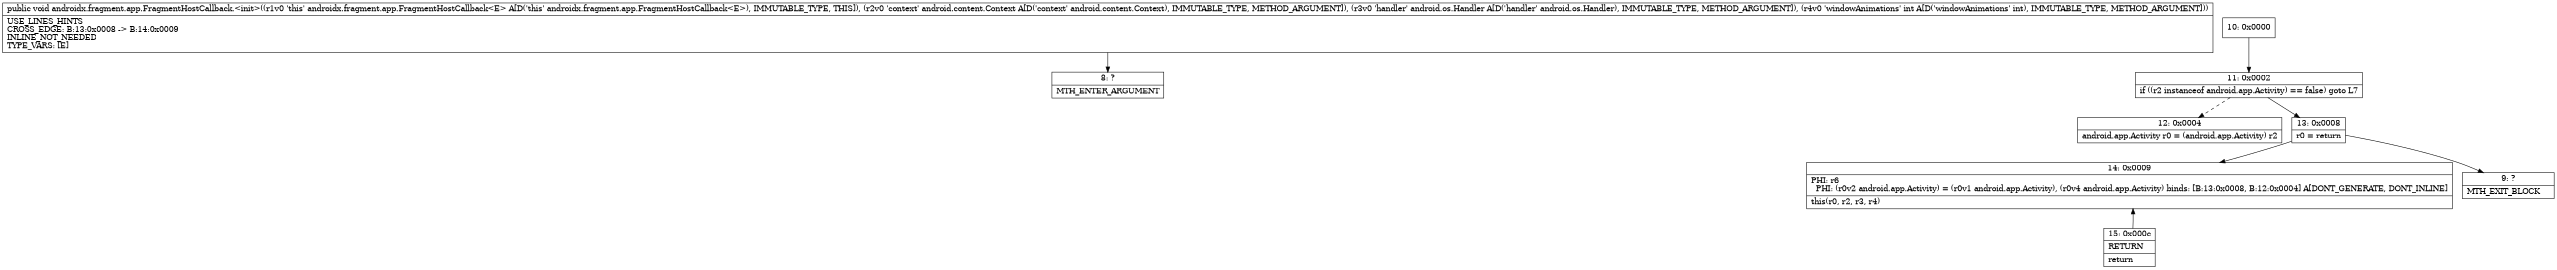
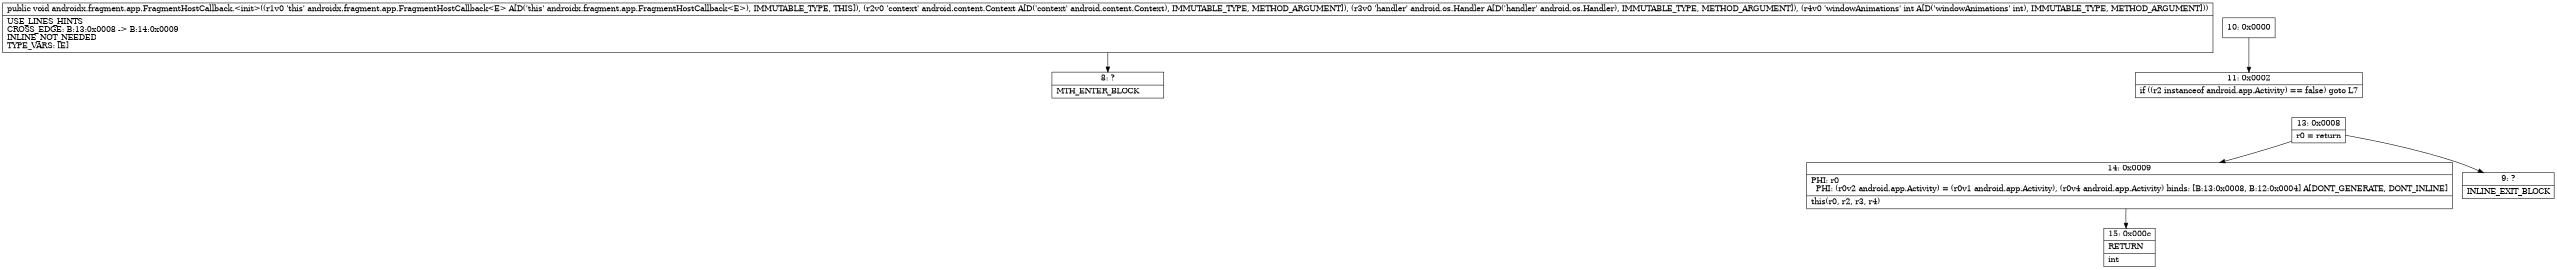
node "8: ?": text "MTH_ENTER_ARGUMENT" -> "MTH_ENTER_BLOCK"
edge "11: 0x0002" -> "13: 0x0008": removed
node "12: 0x0004": removed
node "14: 0x0009": text "PHI: r6" -> "PHI: r0"
node "9: ?": text "MTH_EXIT_BLOCK" -> "INLINE_EXIT_BLOCK"
edge "15: 0x000c" -> "14: 0x0009": reversed
node "15: 0x000c": text "return" -> "int"
